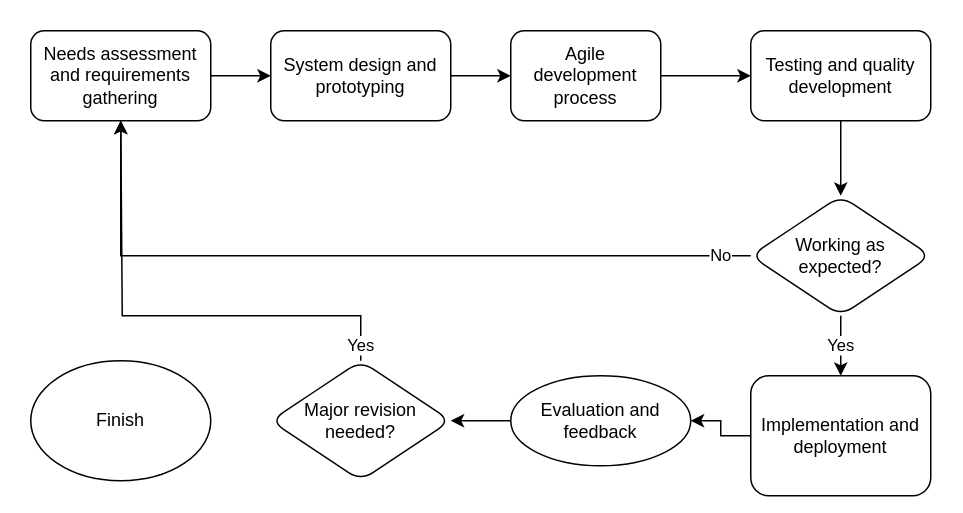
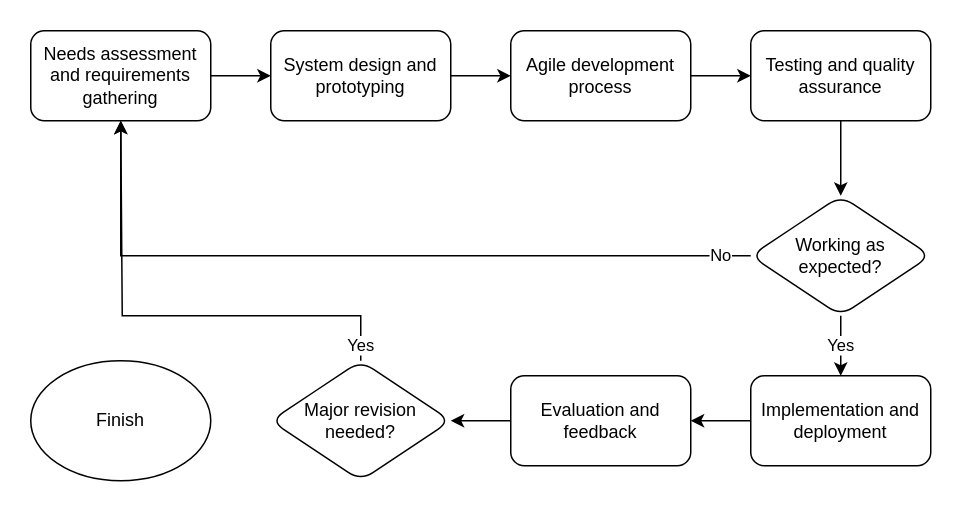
node "Agile development process": size 150x90 -> 180x90
node "Testing and quality development": label "Testing and quality development" -> "Testing and quality assurance"
node "Evaluation and feedback": shape ellipse -> rounded rectangle
node "Implementation and deployment": size 180x120 -> 180x90
